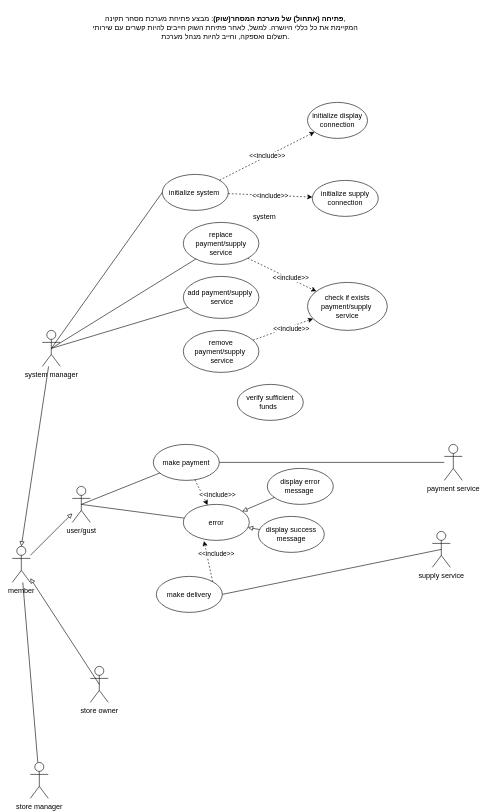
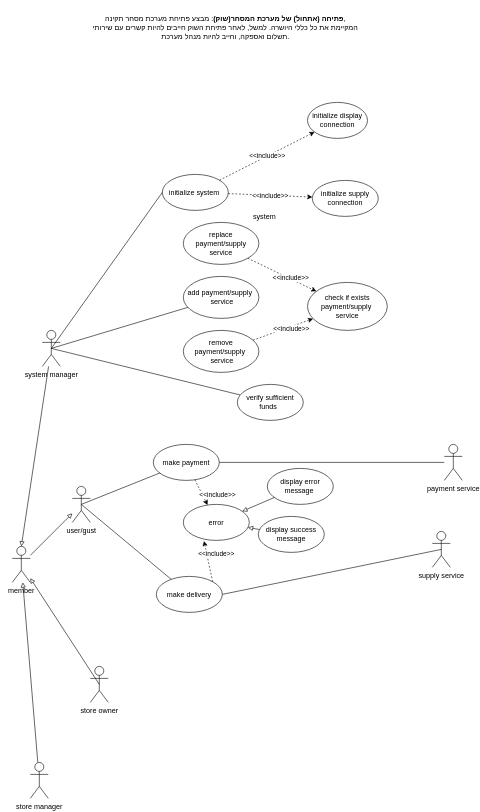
edge "replace payment/supply service" -- "system manager": now "verify sufficient funds" -- "system manager"
edge "user/gust" -- "error": now "user/gust" -- "make delivery"
edge "member" -- "store manager": arrowhead none -> block
